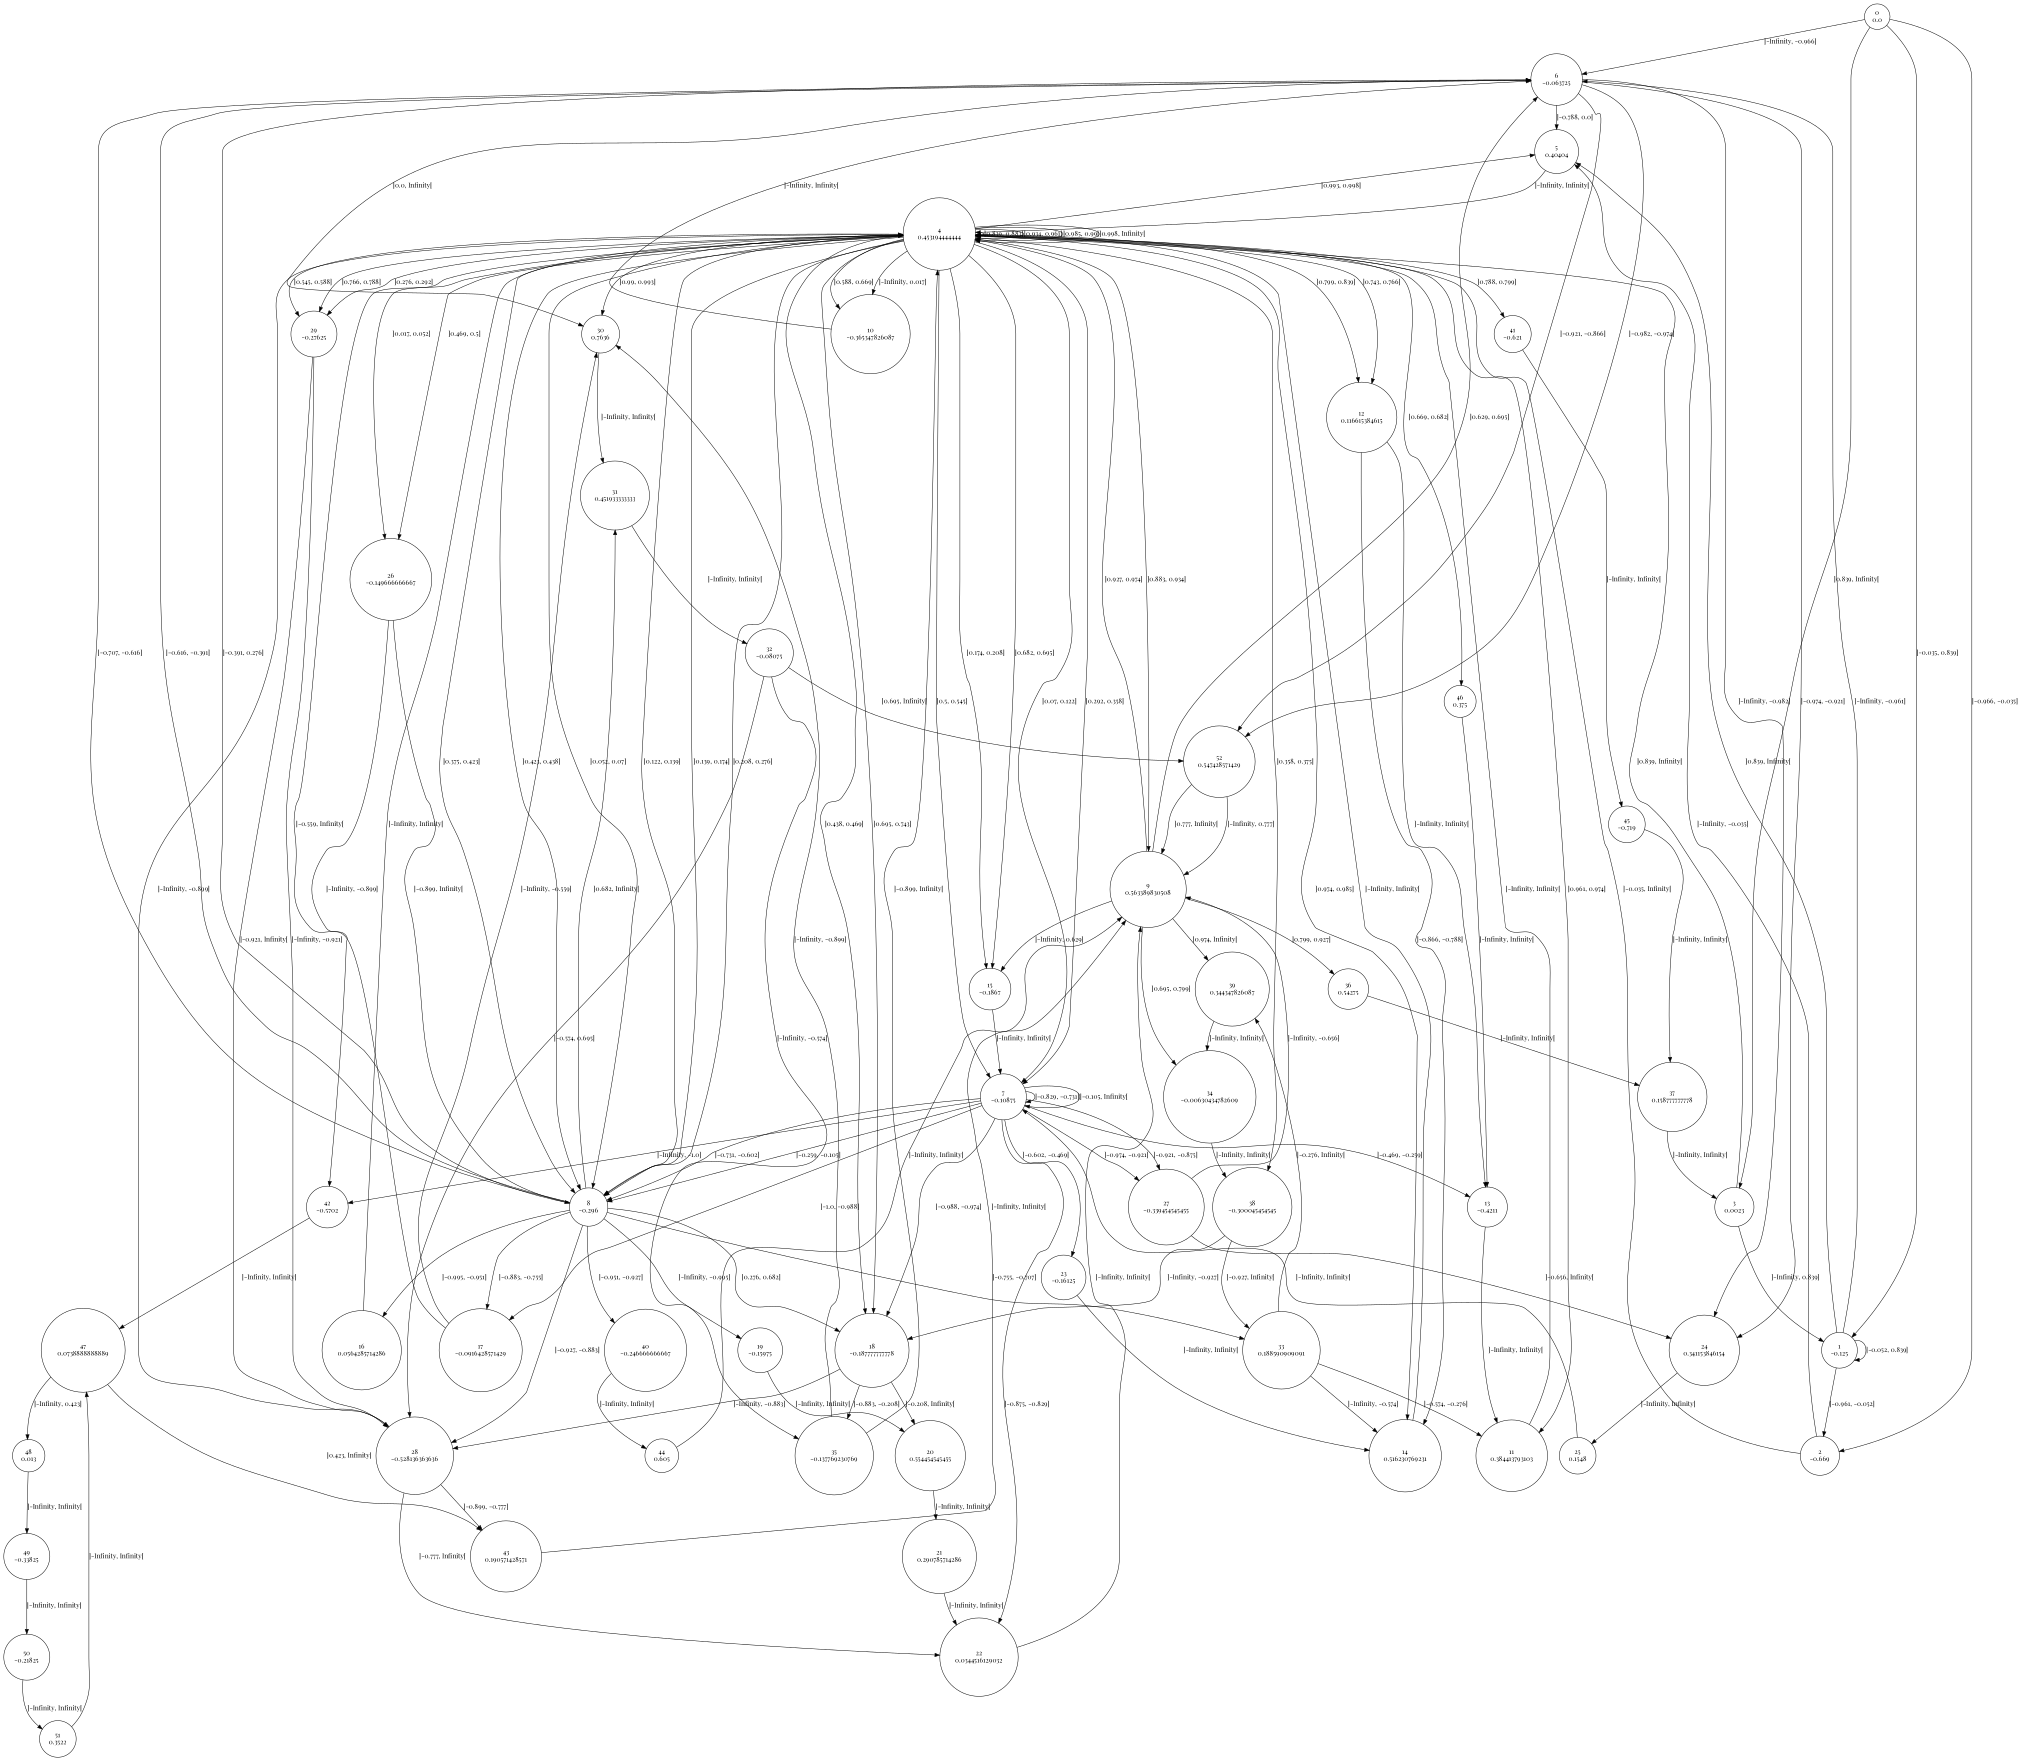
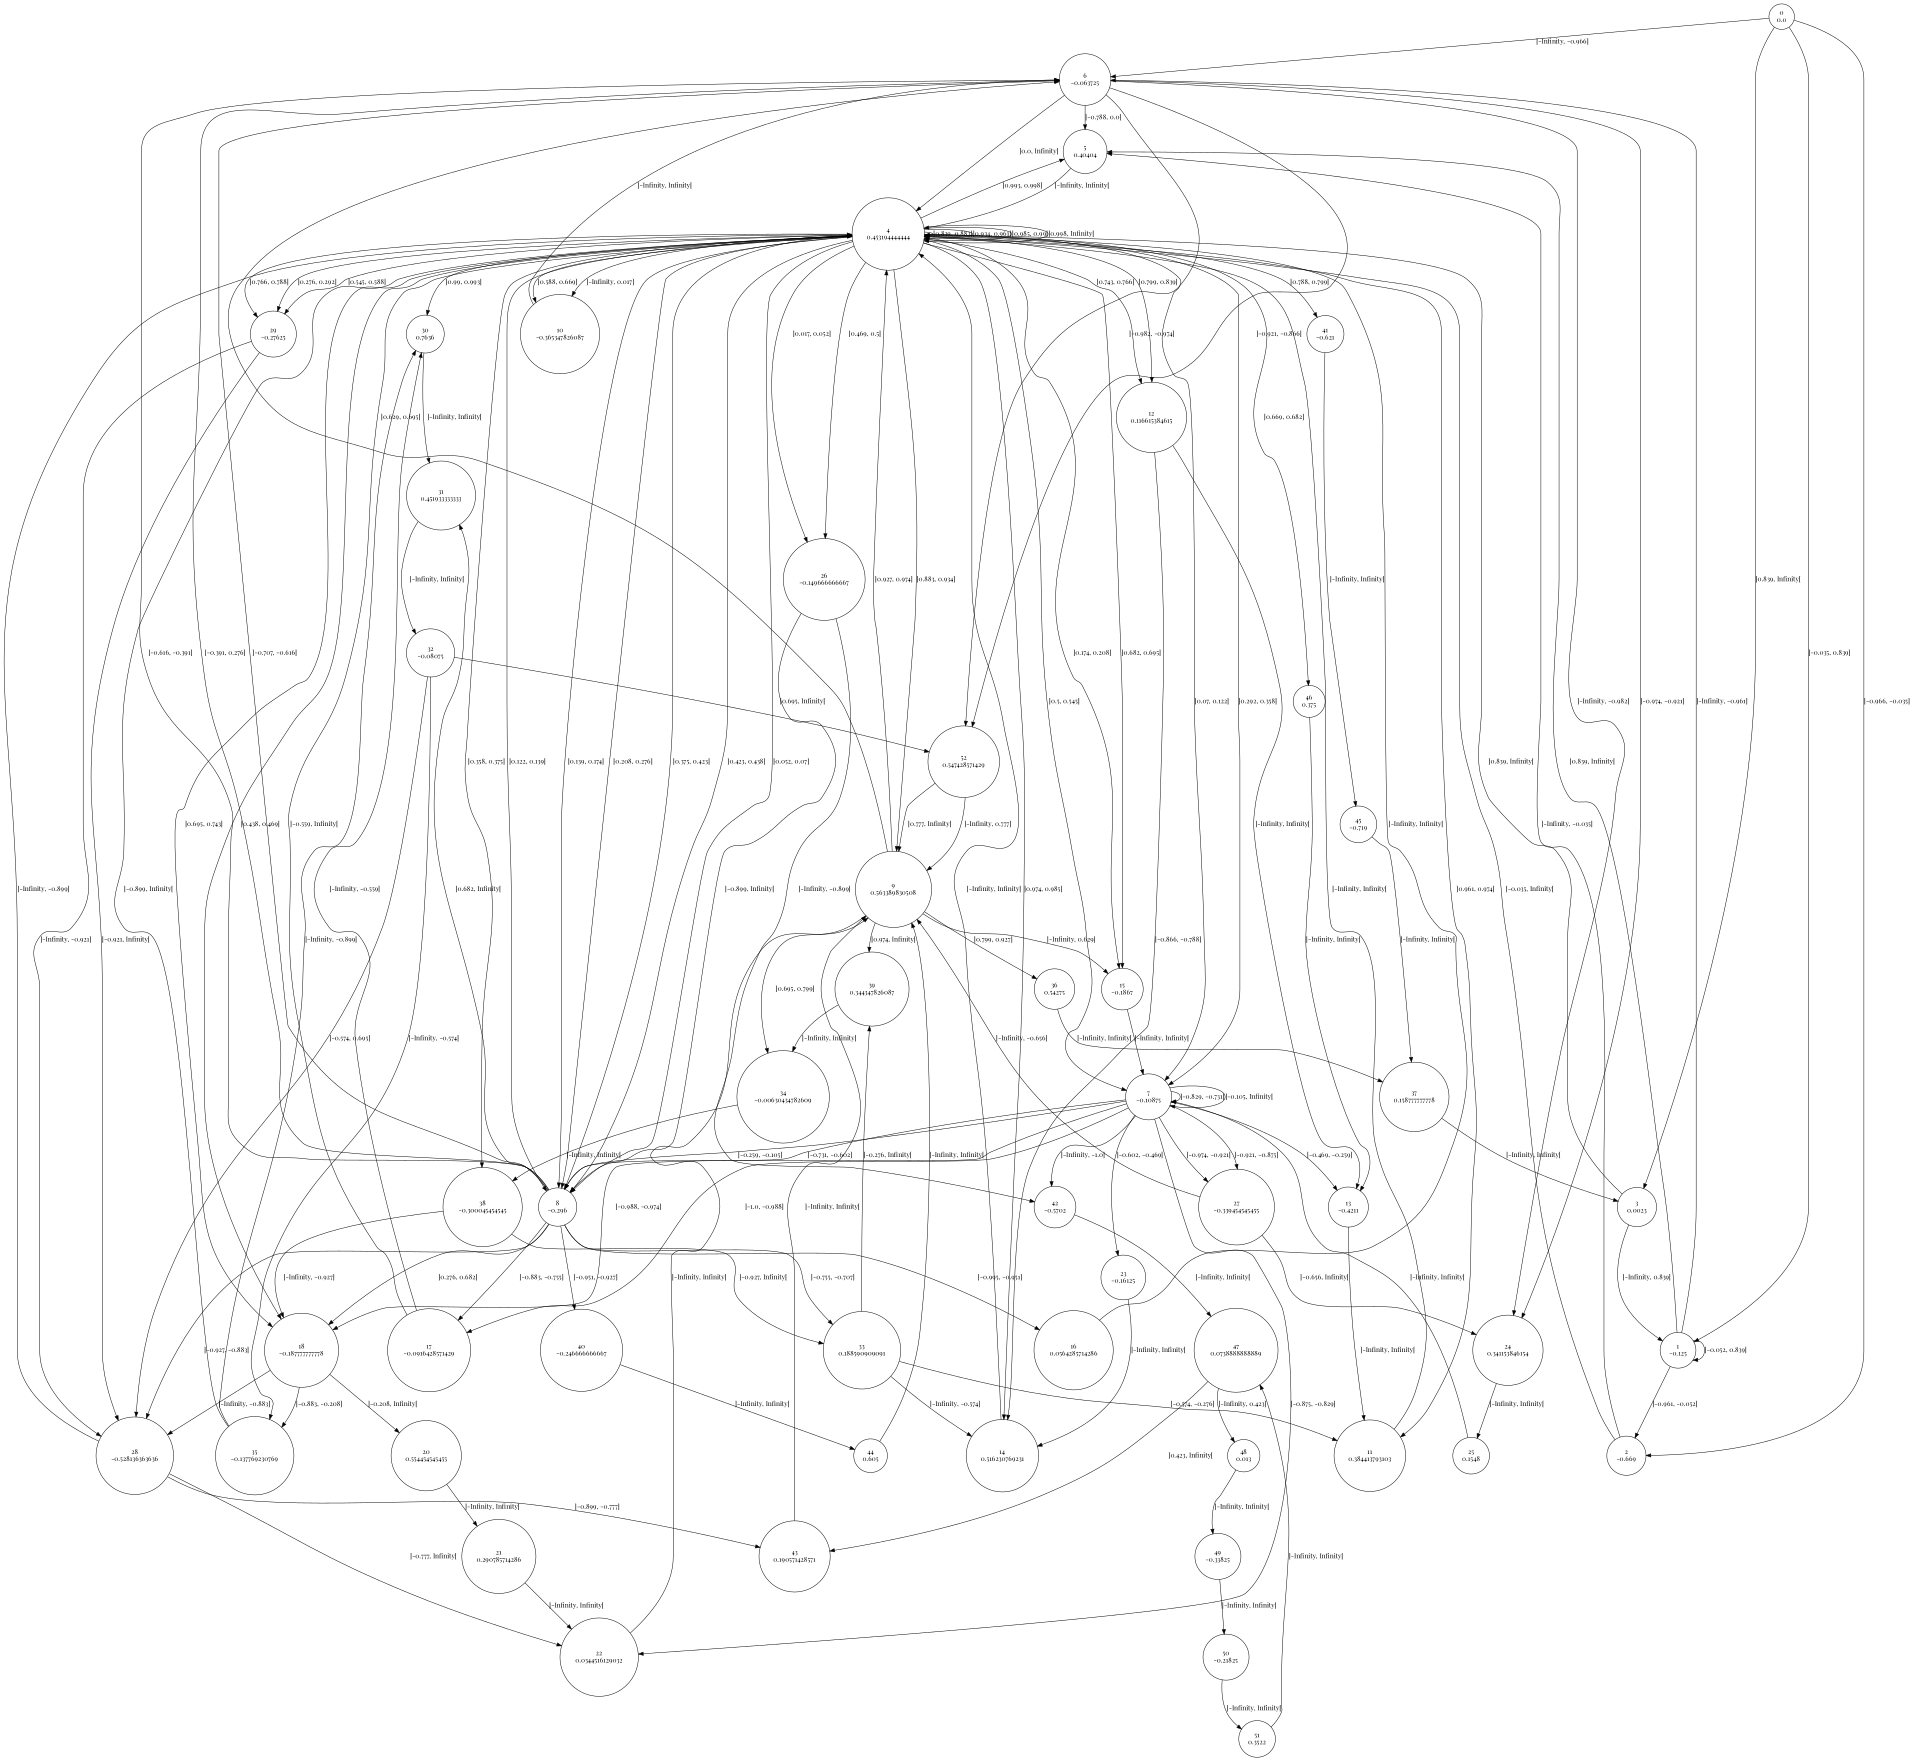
edge "6 -0.063725" -> "30 0.7636": now "6 -0.063725" -> "4 0.453194444444"
node "19 -0.15975": removed
